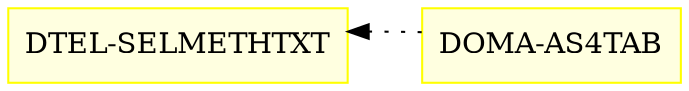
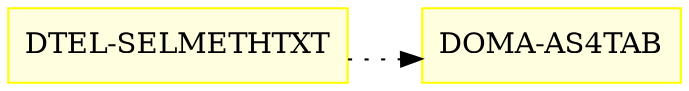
edge "DOMA-AS4TAB" -> "DTEL-SELMETHTXT": reversed
